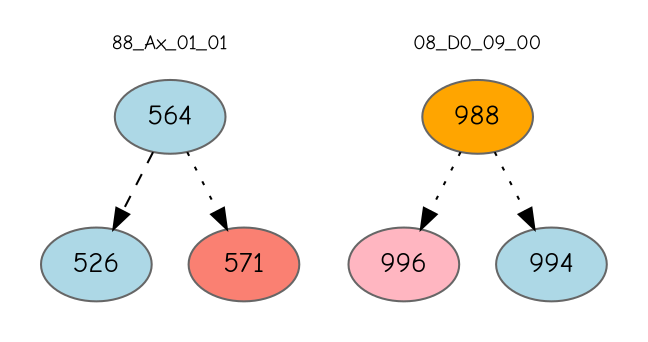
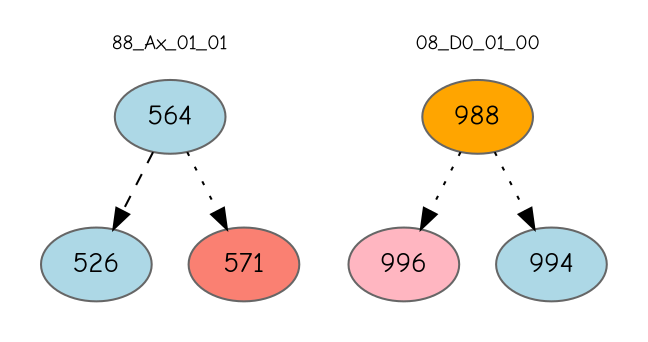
cluster "08_D0_09_00": label "08_D0_09_00" -> "08_D0_01_00"
